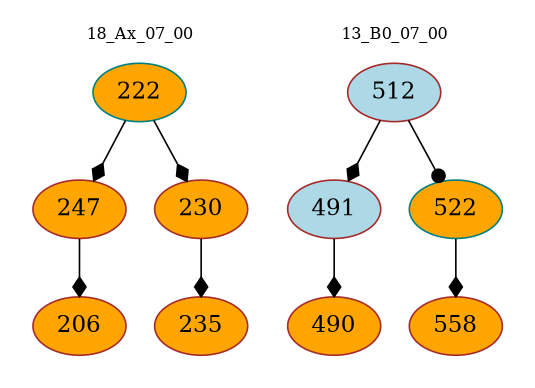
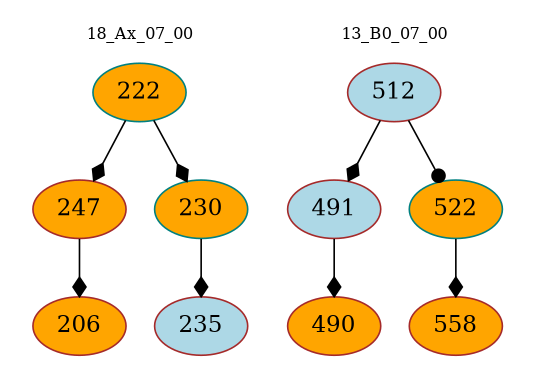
node "230": color brown -> teal
node "235": fillcolor orange -> lightblue
